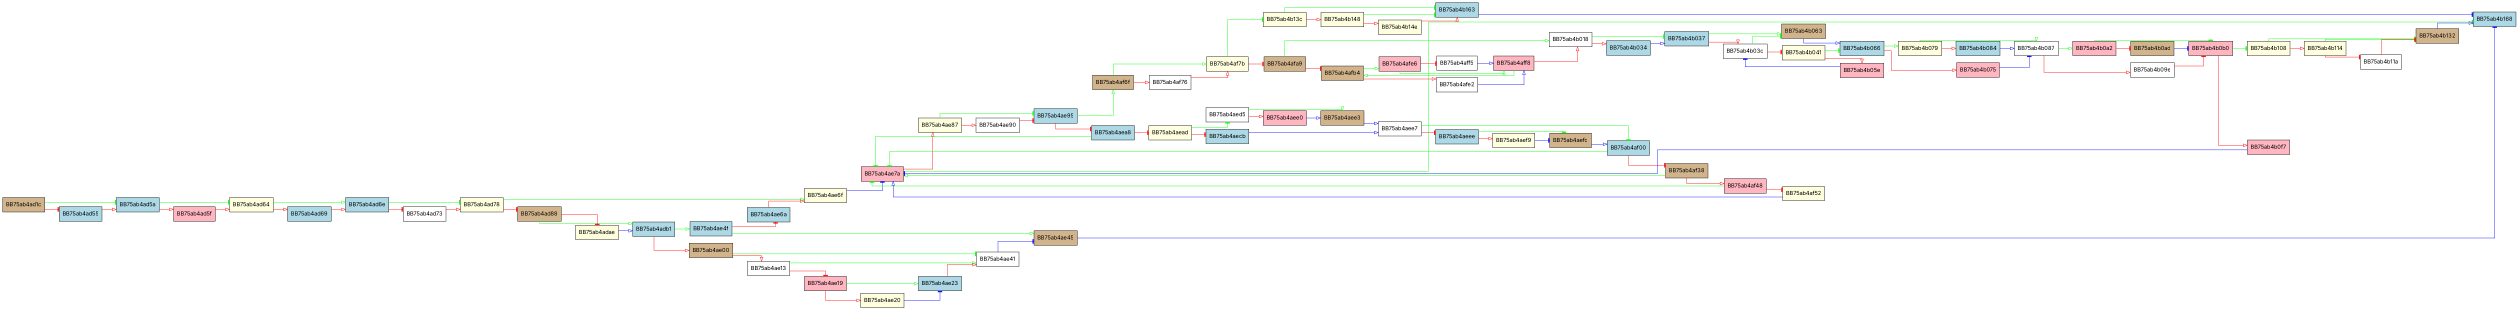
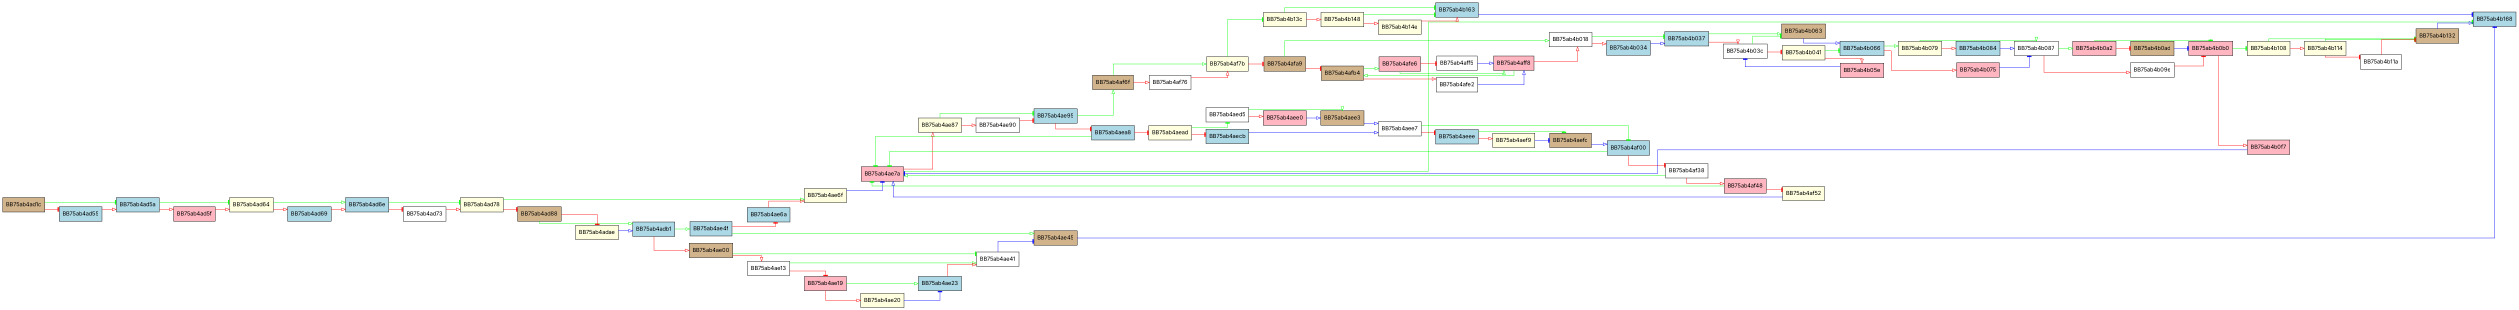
node "BB75ab4af38": fillcolor tan -> white
